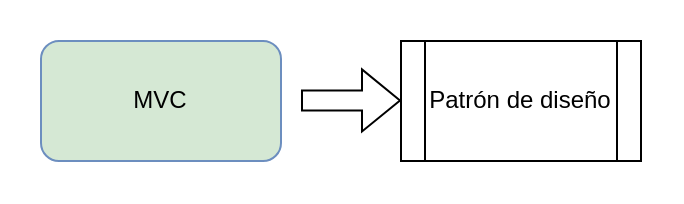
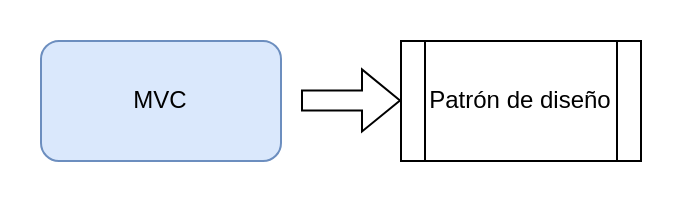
node "MVC": fillcolor #d5e8d4 -> #dae8fc
